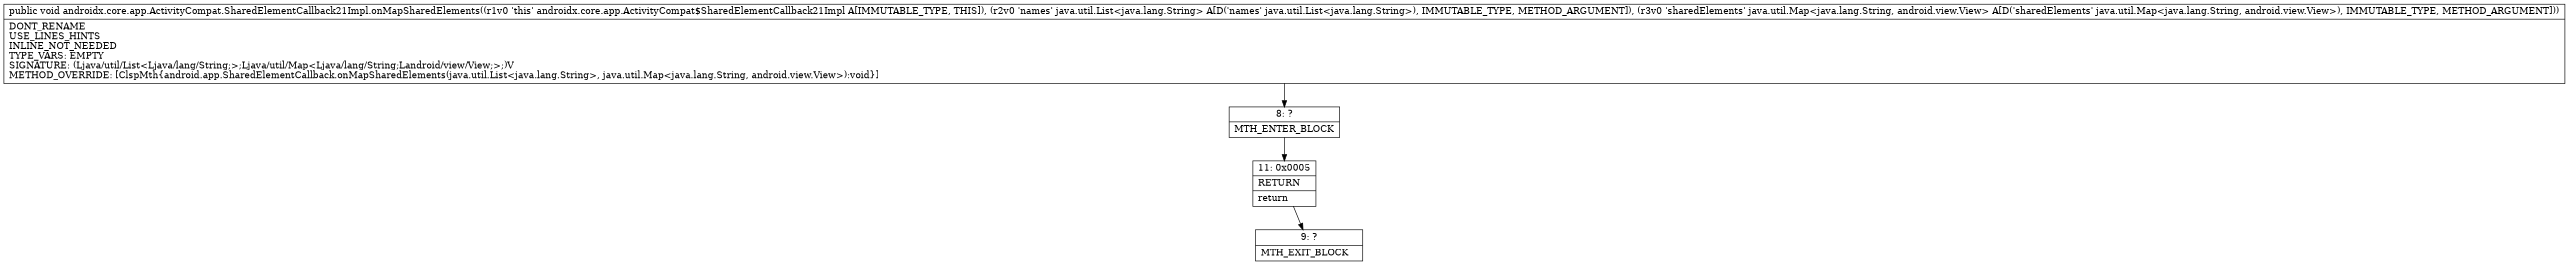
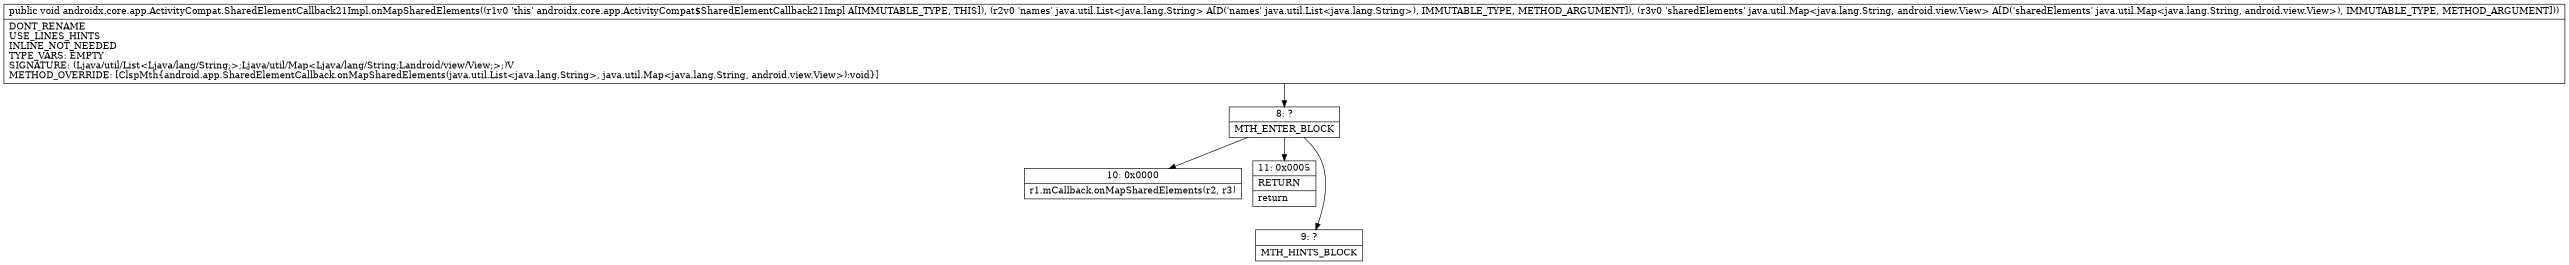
node "10: 0x0000": added
edge "11: 0x0005" -> "9: ?": now "8: ?" -> "9: ?"
node "9: ?": text "MTH_EXIT_BLOCK" -> "MTH_HINTS_BLOCK"
